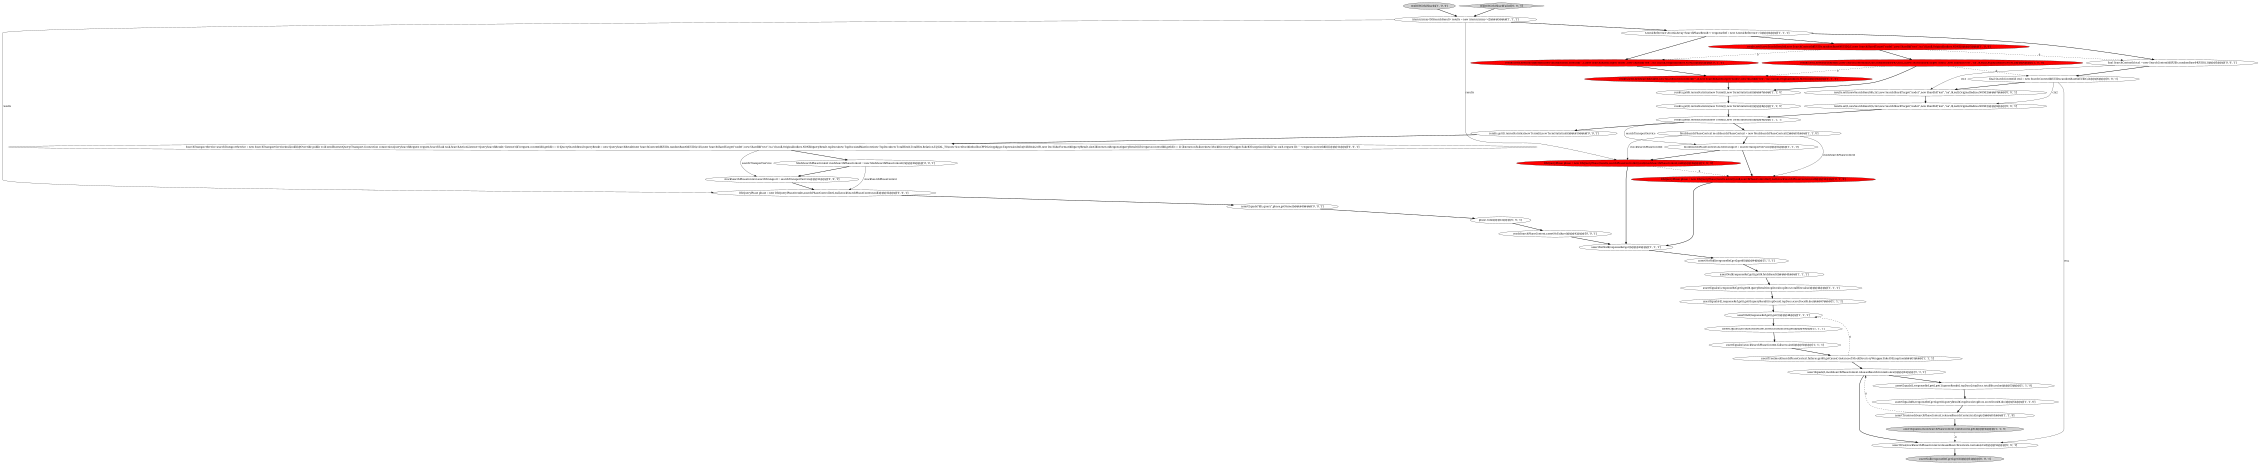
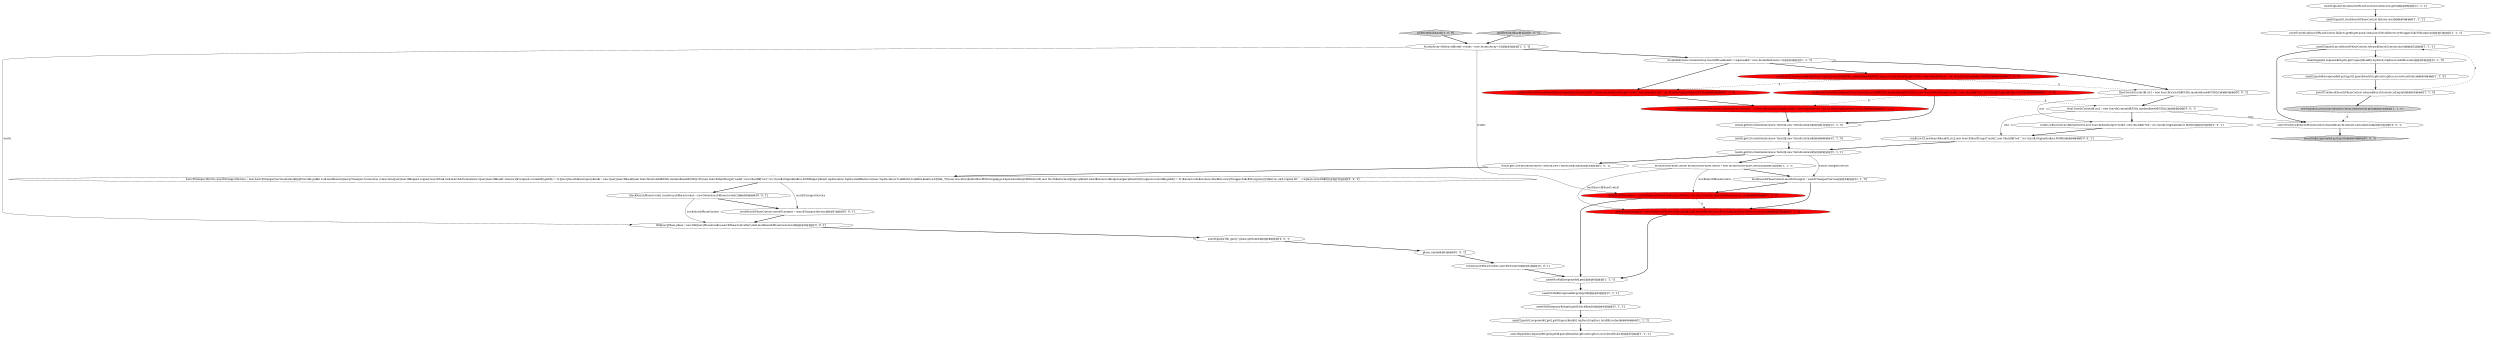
node "testDfsWith2Shards['1', '0', '0']": shape ellipse -> diamond
node "assertNull(responseRef.get().get(1))@@@48@@@['1', '1', '1']": removed
node "assertNull(responseRef.get().get(1))@@@54@@@['0', '0', '1']": shape ellipse -> diamond
